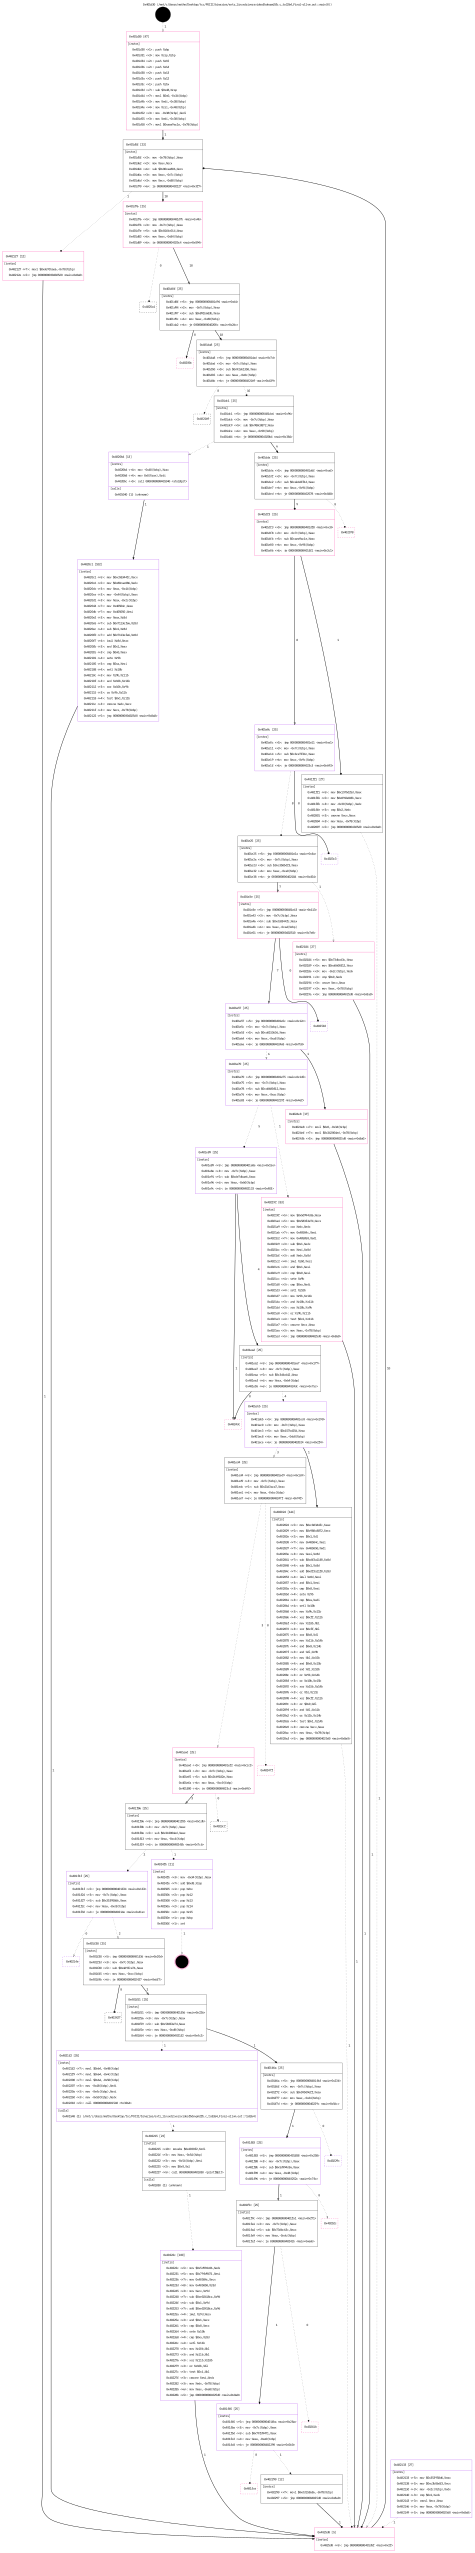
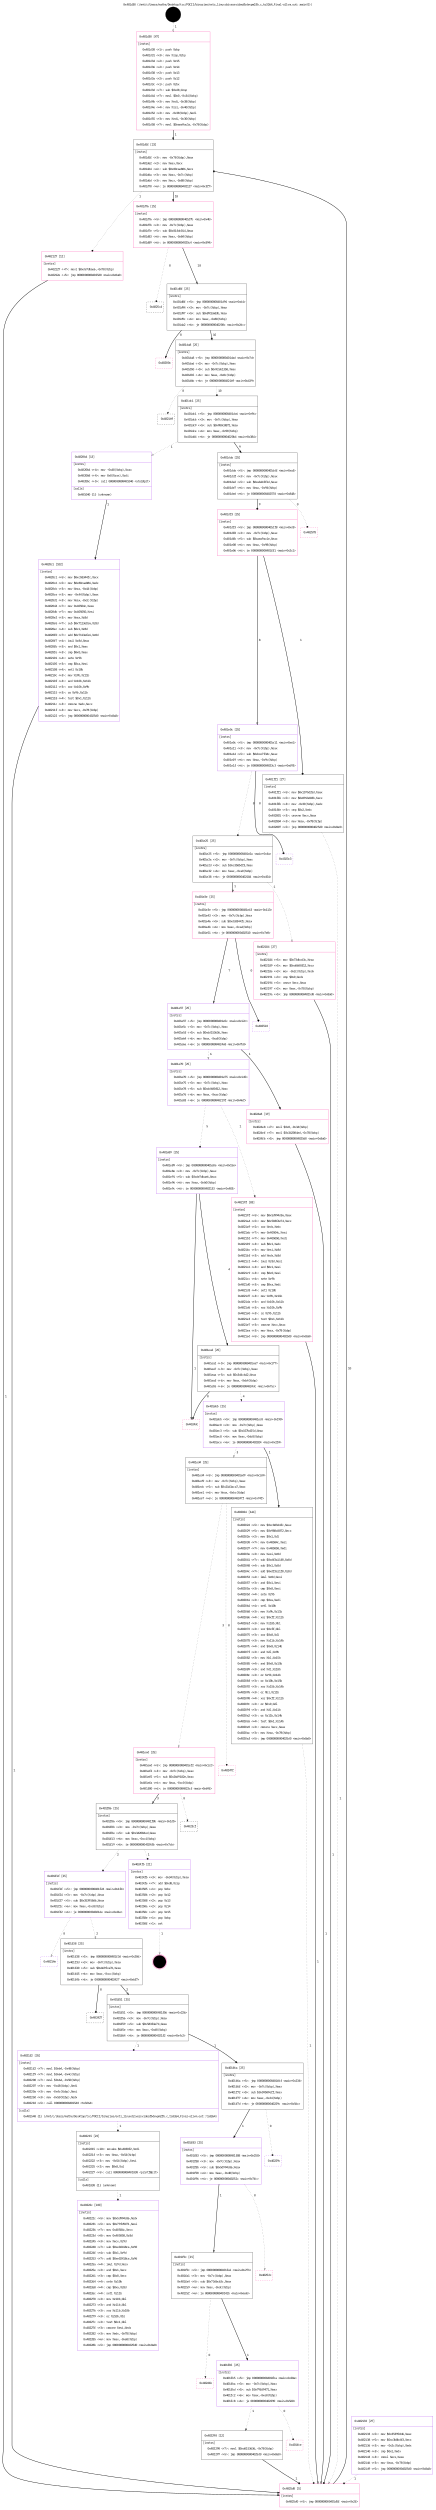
edge "0x40222c [100]" -> "0x4025d0 [5]": removed, label "1"
